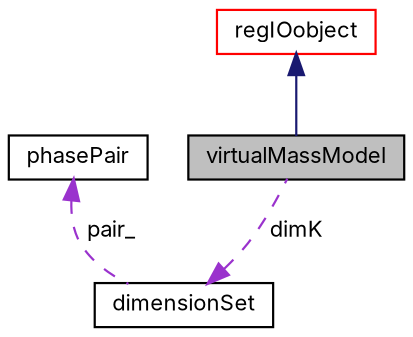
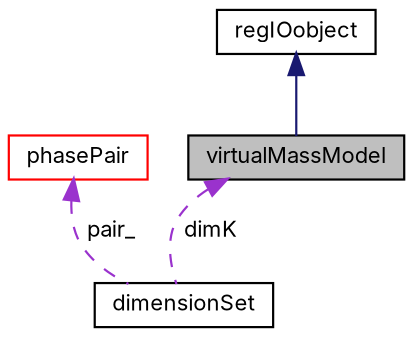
node "regIOobject": color red -> black
node "phasePair": color black -> red
edge "virtualMassModel" -> "dimensionSet": reversed
